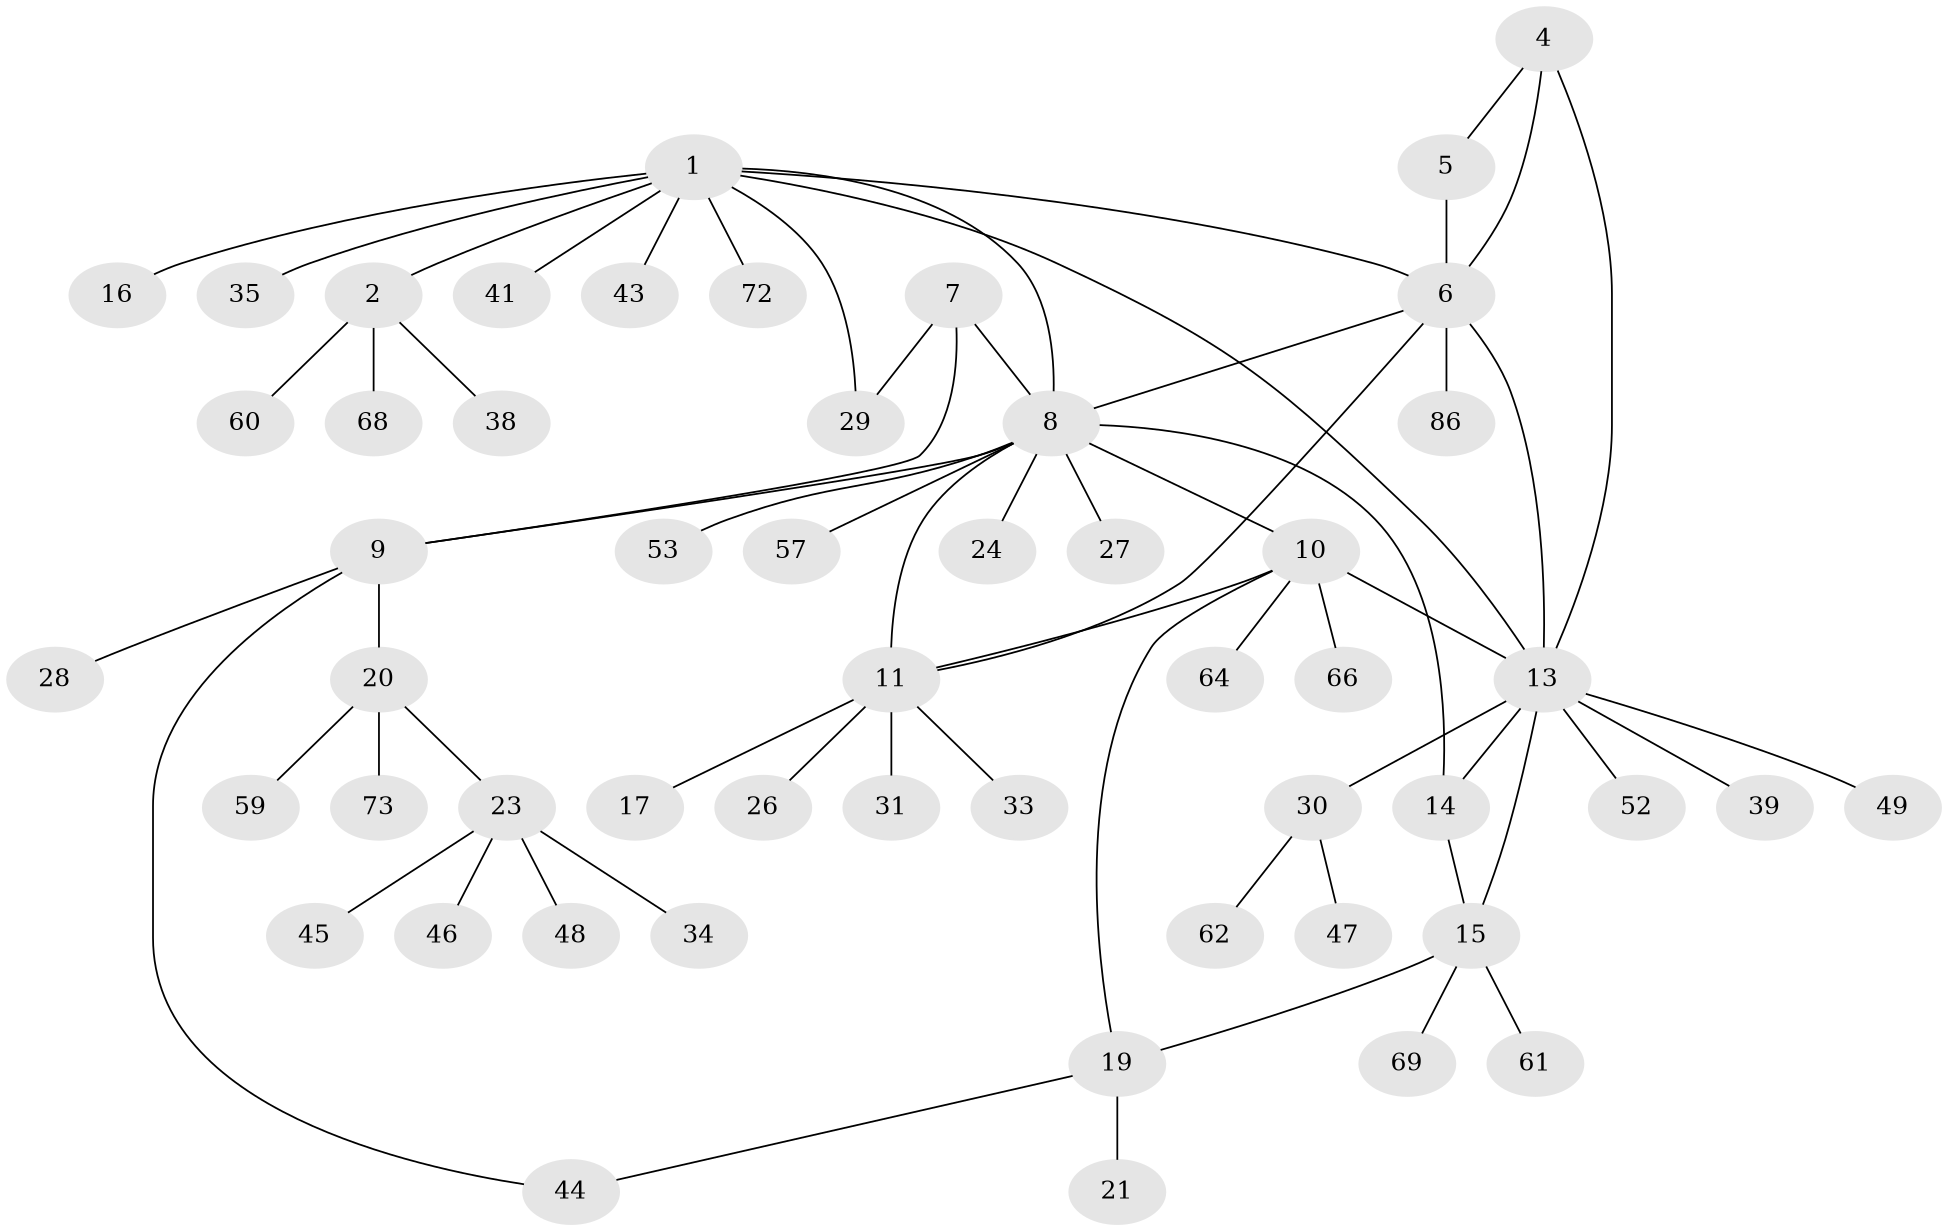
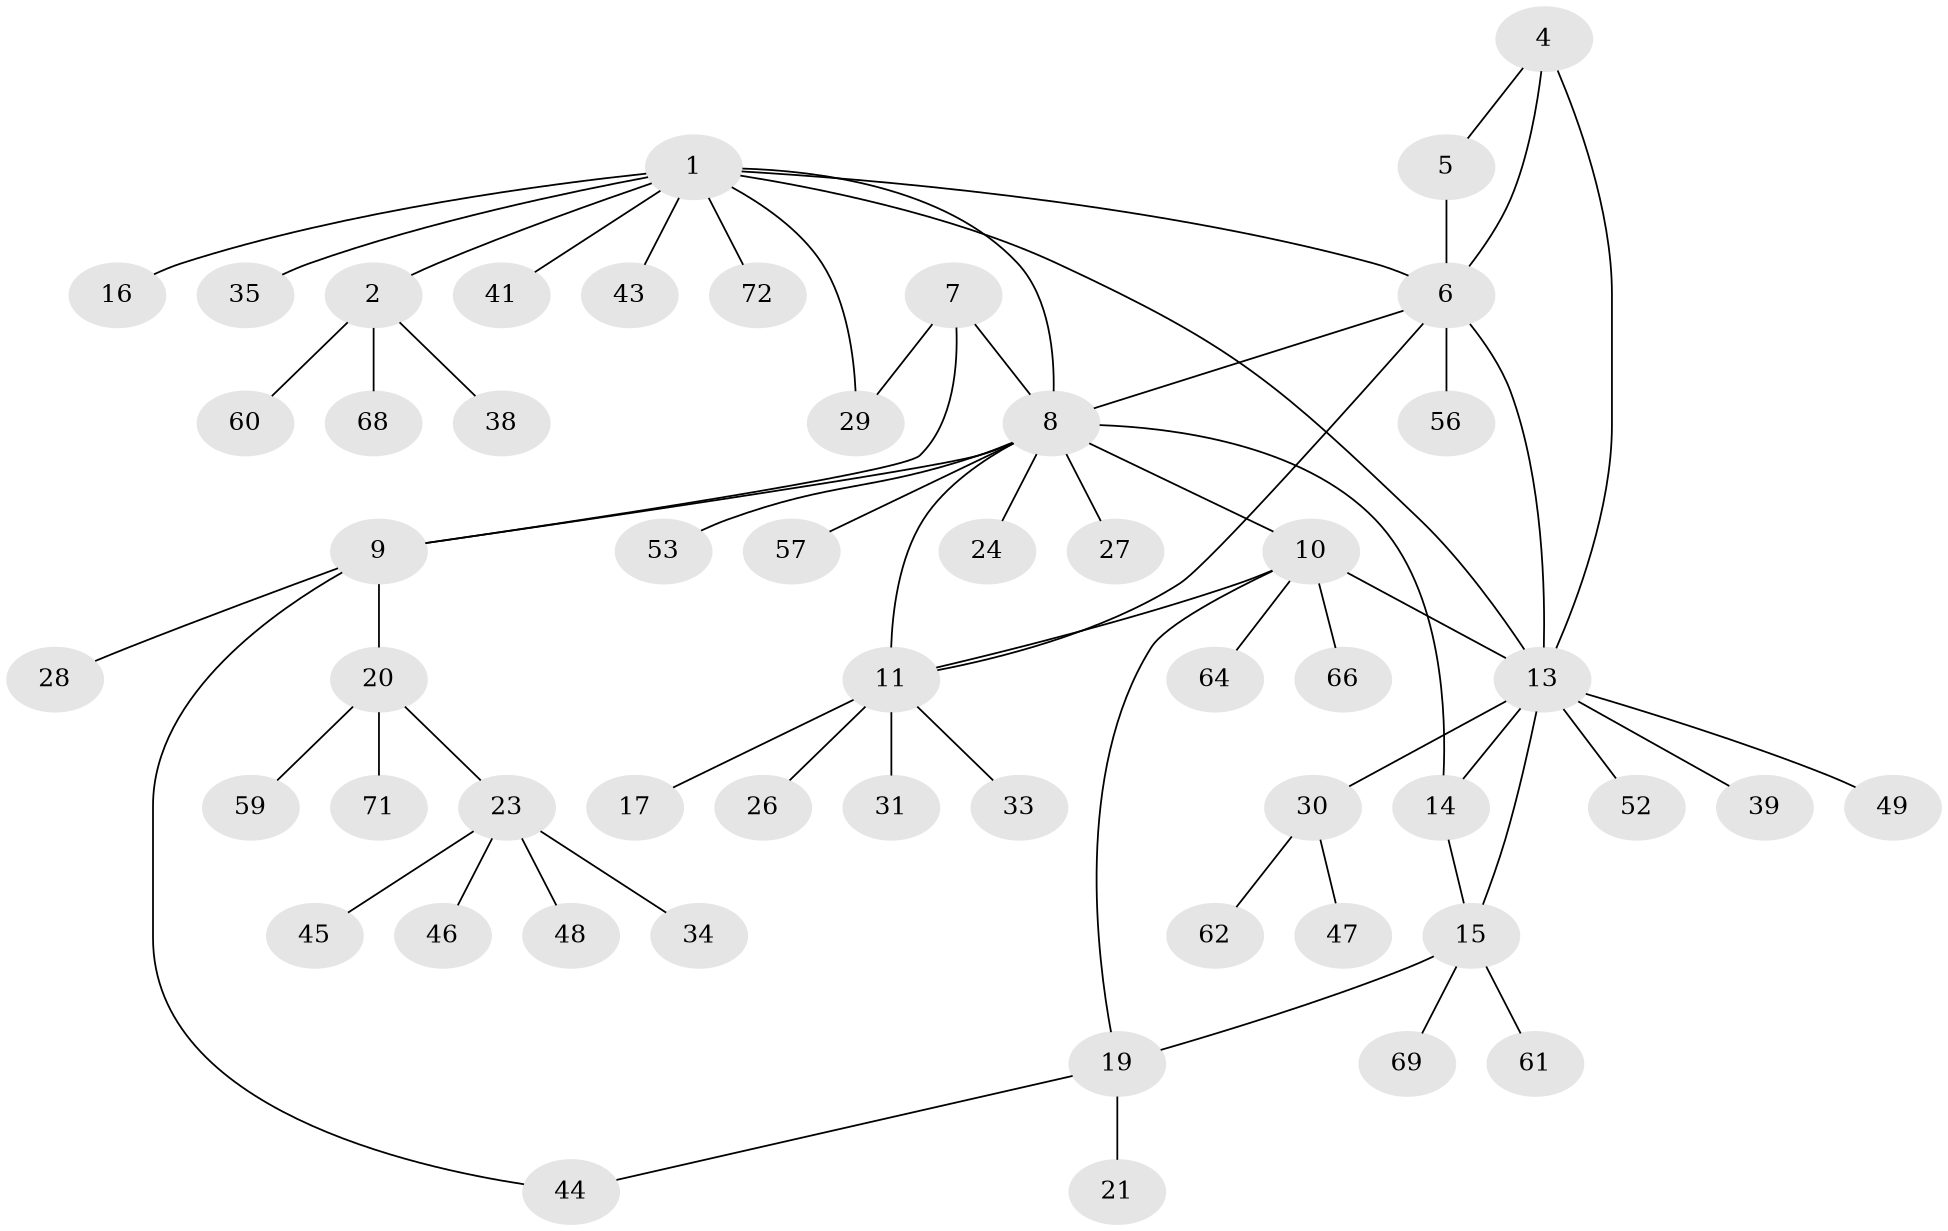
node "86": label "86" -> "56"
node "73": label "73" -> "71"
